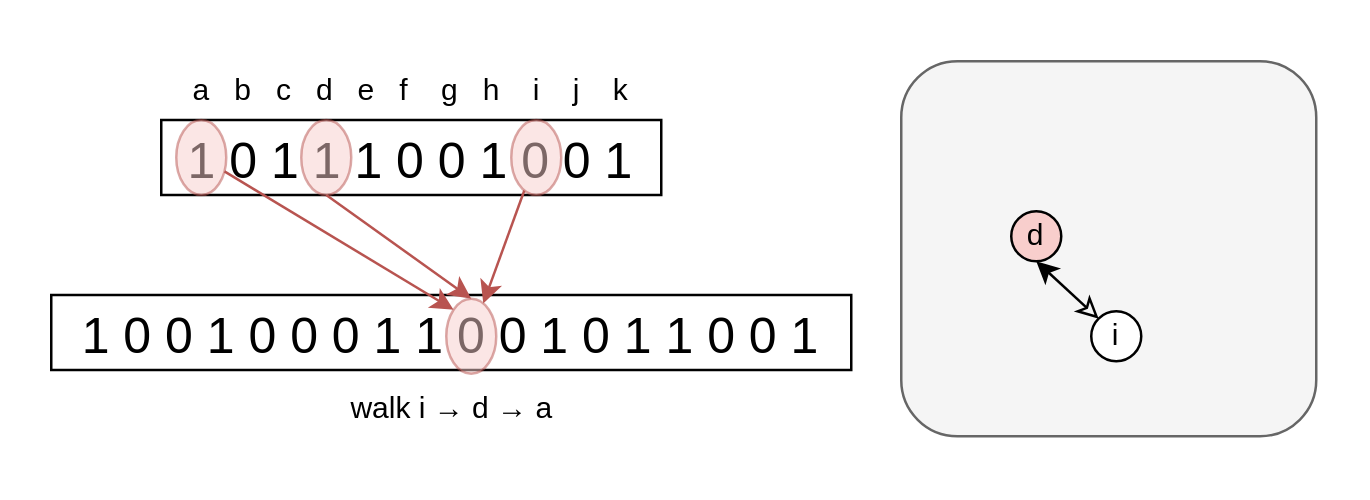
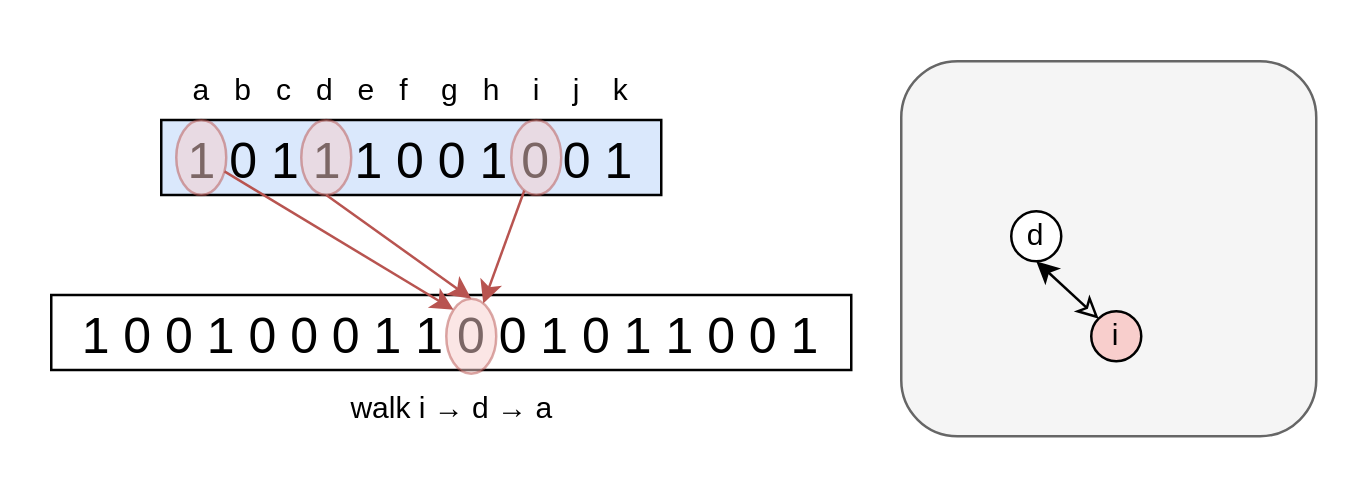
node "1 0 1 1 1 0 0 1 0 0 1": fillcolor #ffffff -> #dae8fc
node "d": fillcolor #f8cecc -> #ffffff
node "i": fillcolor #ffffff -> #f8cecc
